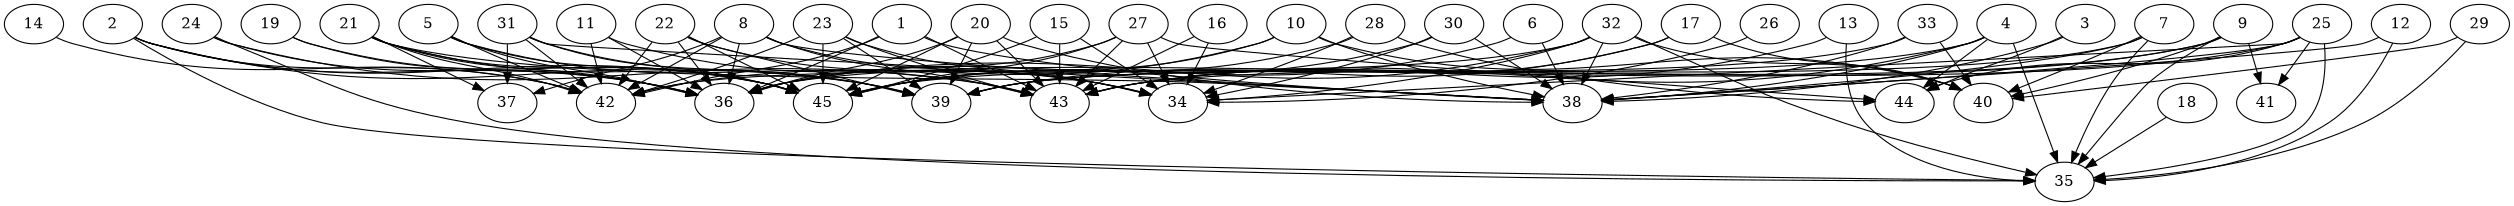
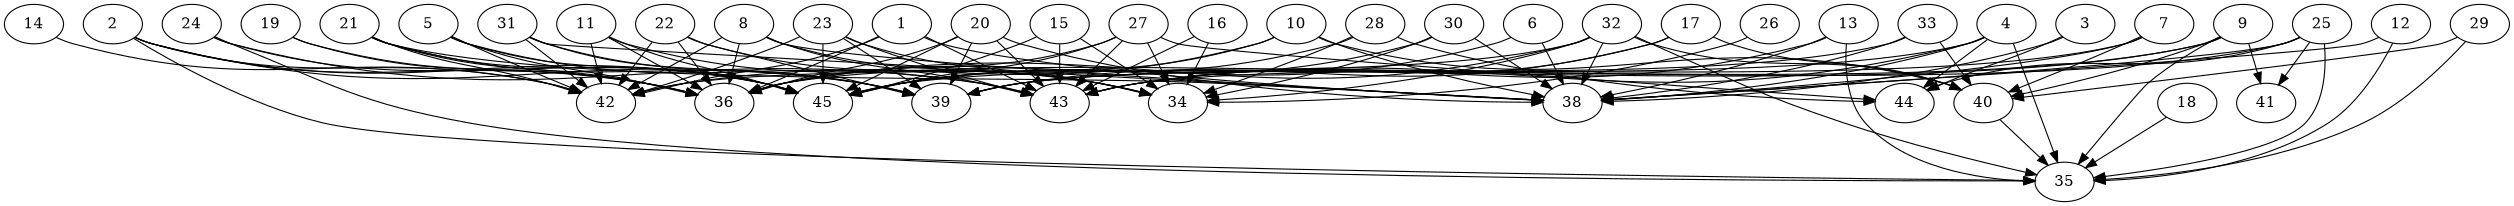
edge "22" -> "45": now "11" -> "45"
edge "13" -> "38": added
edge "25" -> "34": removed
edge "7" -> "35": now "40" -> "35"
node "37": removed
